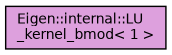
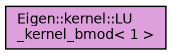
node "Eigen::internal::LU _kernel_bmod< 1 >": label "Eigen::internal::LU _kernel_bmod< 1 >" -> "Eigen::kernel::LU _kernel_bmod< 1 >"
